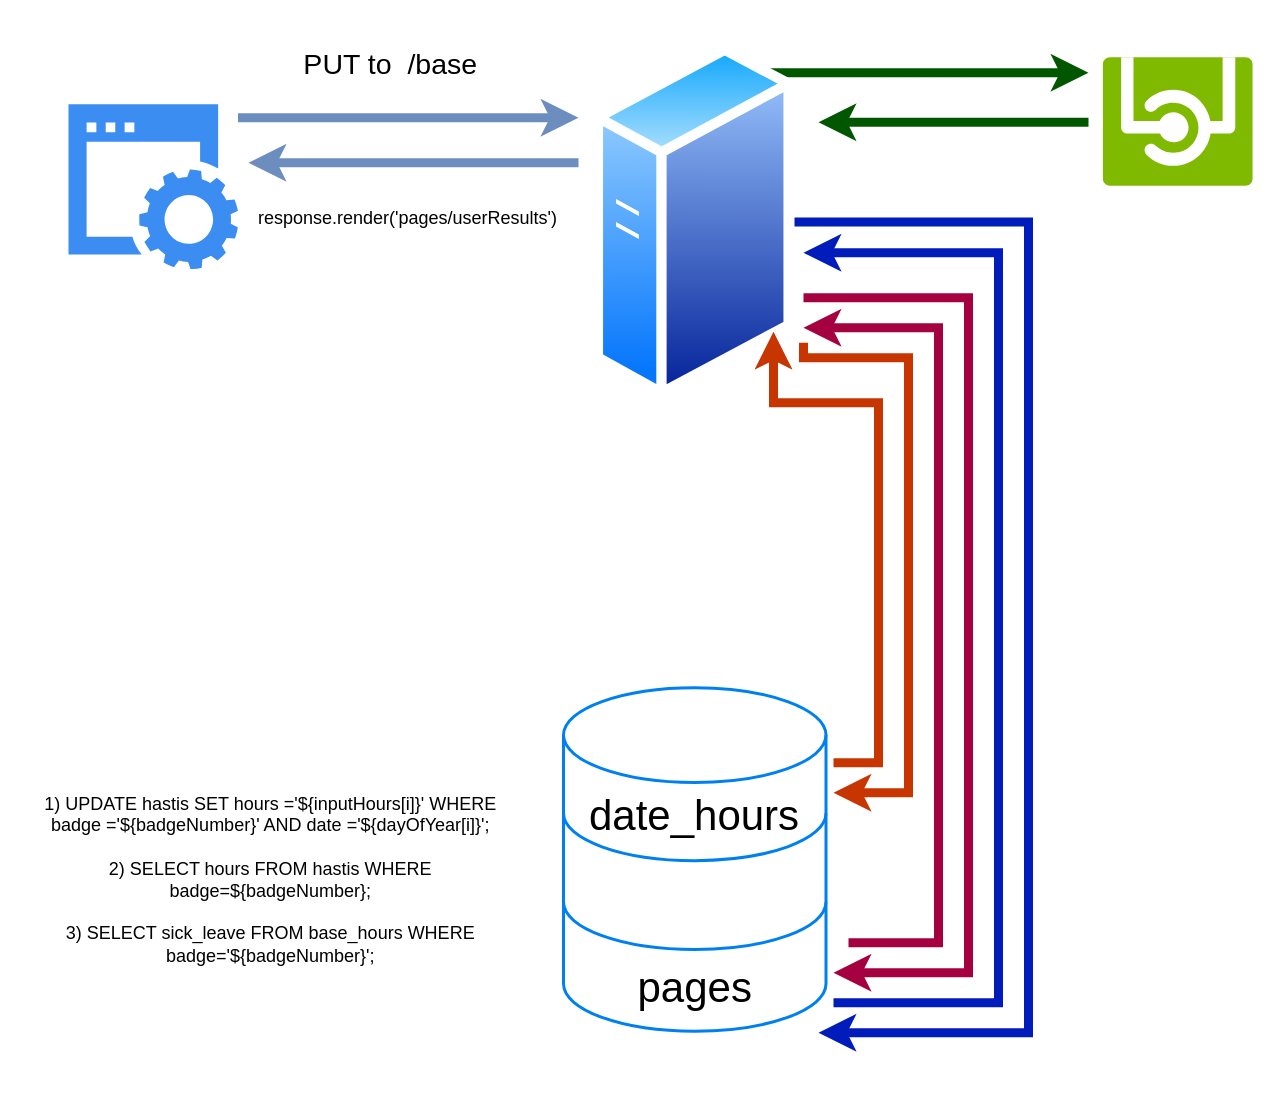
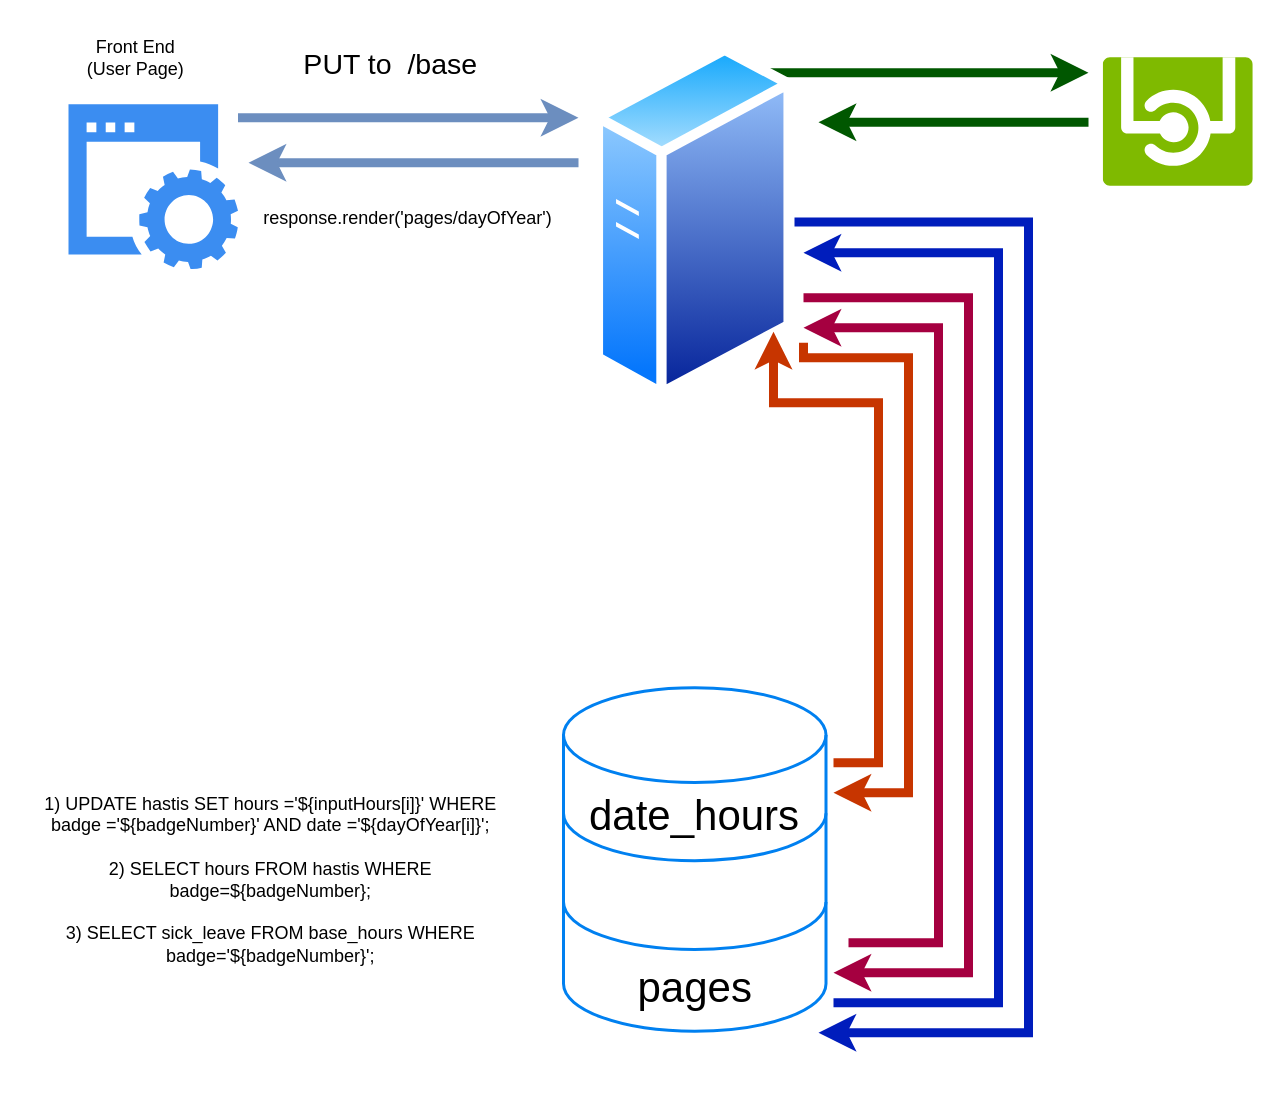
node "Front End (User Page)": added
node "response.render('pages/userResults')": label "response.render('pages/userResults')" -> "response.render('pages/dayOfYear')"
